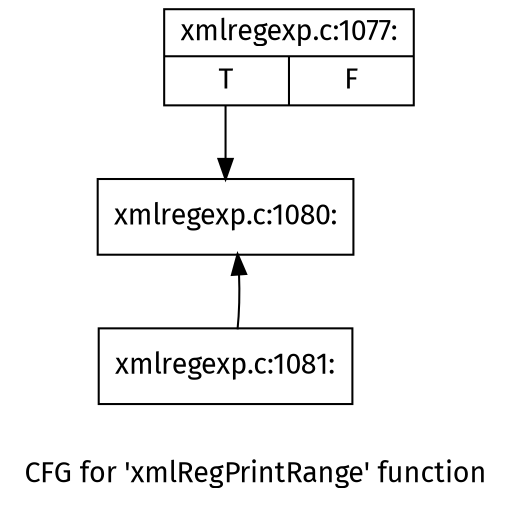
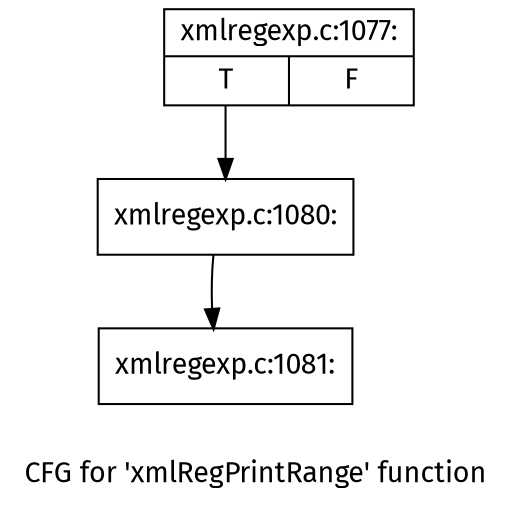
edge "xmlregexp.c:1081:" -> "xmlregexp.c:1080:": reversed
